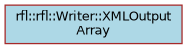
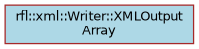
node "rfl::rfl::Writer::XMLOutput Array": label "rfl::rfl::Writer::XMLOutput Array" -> "rfl::xml::Writer::XMLOutput Array"
